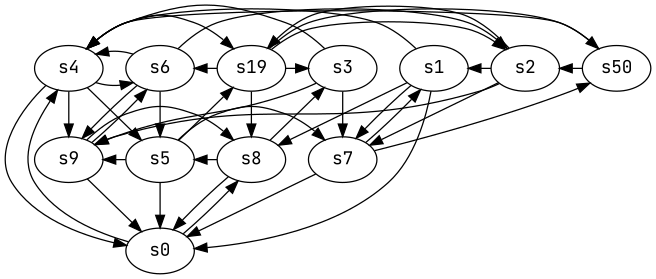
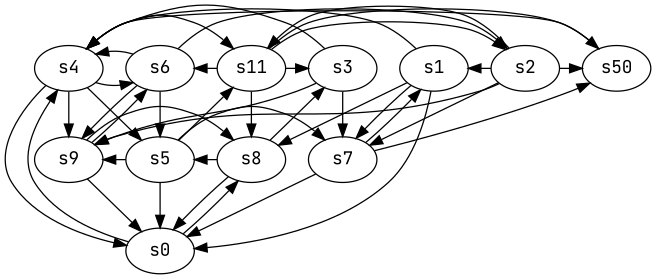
node "s19": label "s19" -> "s11"
edge "s50" -> "s2": reversed
